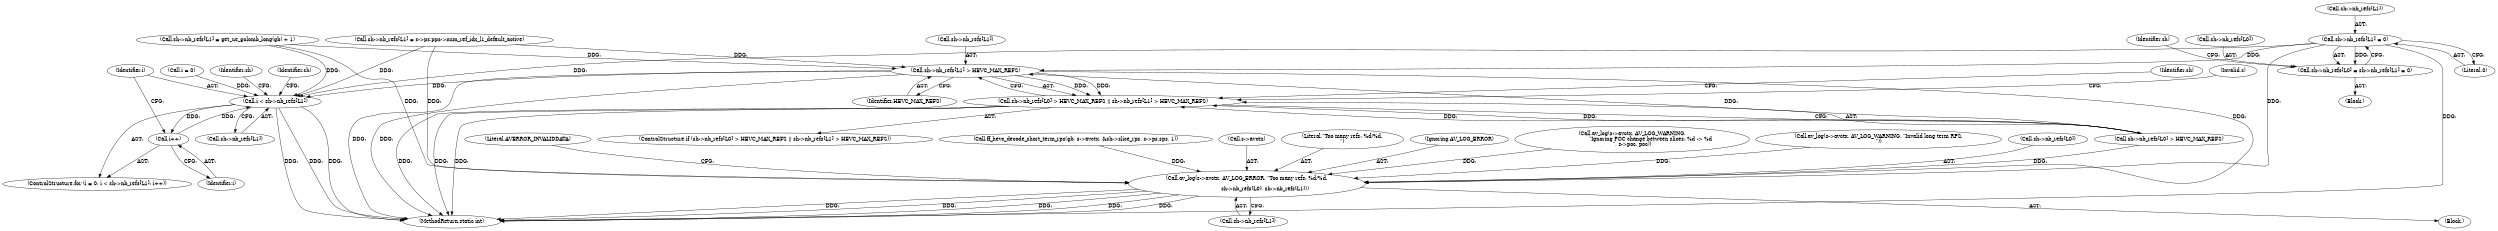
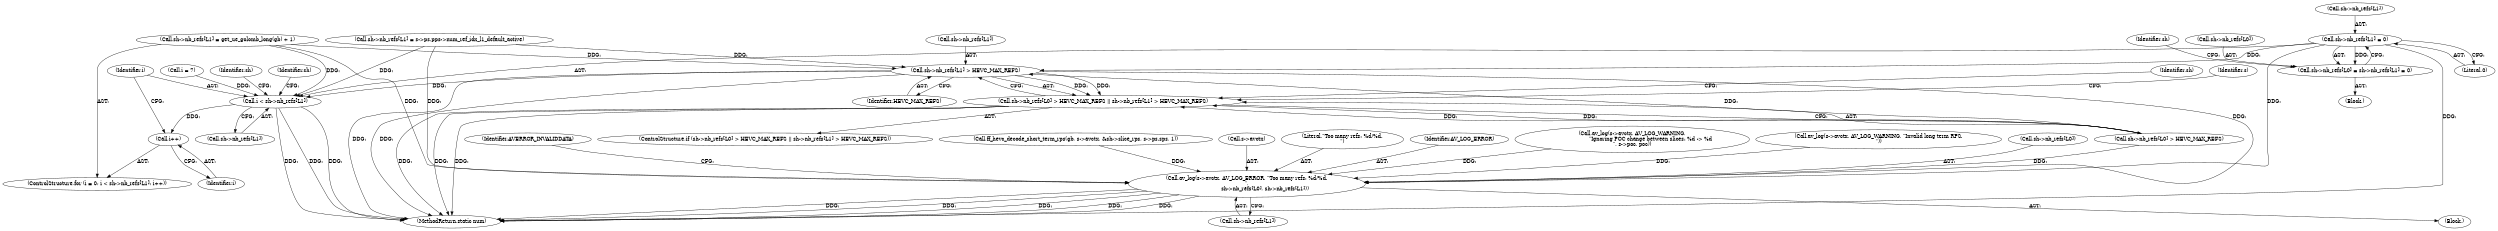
node "(Call,i = 0)": label "(Call,i = 0)" -> "(Call,i = 7)"
edge "(Call,sh->nb_refs[L1] = 0)" -> "(Call,i < sh->nb_refs[L1])": label "DDG: " -> "AST: "
node "(Invalid,s)": label "(Invalid,s)" -> "(Identifier,s)"
edge "(Call,i < sh->nb_refs[L1])" -> "(ControlStructure,for (i = 0; i < sh->nb_refs[L1]; i++))": now "(Call,sh->nb_refs[L1] = get_ue_golomb_long(gb) + 1)" -> "(ControlStructure,for (i = 0; i < sh->nb_refs[L1]; i++))"
edge "(Call,i++)" -> "(Call,i < sh->nb_refs[L1])": removed, label "DDG:"
node "(Literal,AVERROR_INVALIDDATA)": label "(Literal,AVERROR_INVALIDDATA)" -> "(Identifier,AVERROR_INVALIDDATA)"
node "(Ignoring,AV_LOG_ERROR)": label "(Ignoring,AV_LOG_ERROR)" -> "(Identifier,AV_LOG_ERROR)"
node "(MethodReturn,static int)": label "(MethodReturn,static int)" -> "(MethodReturn,static num)"
